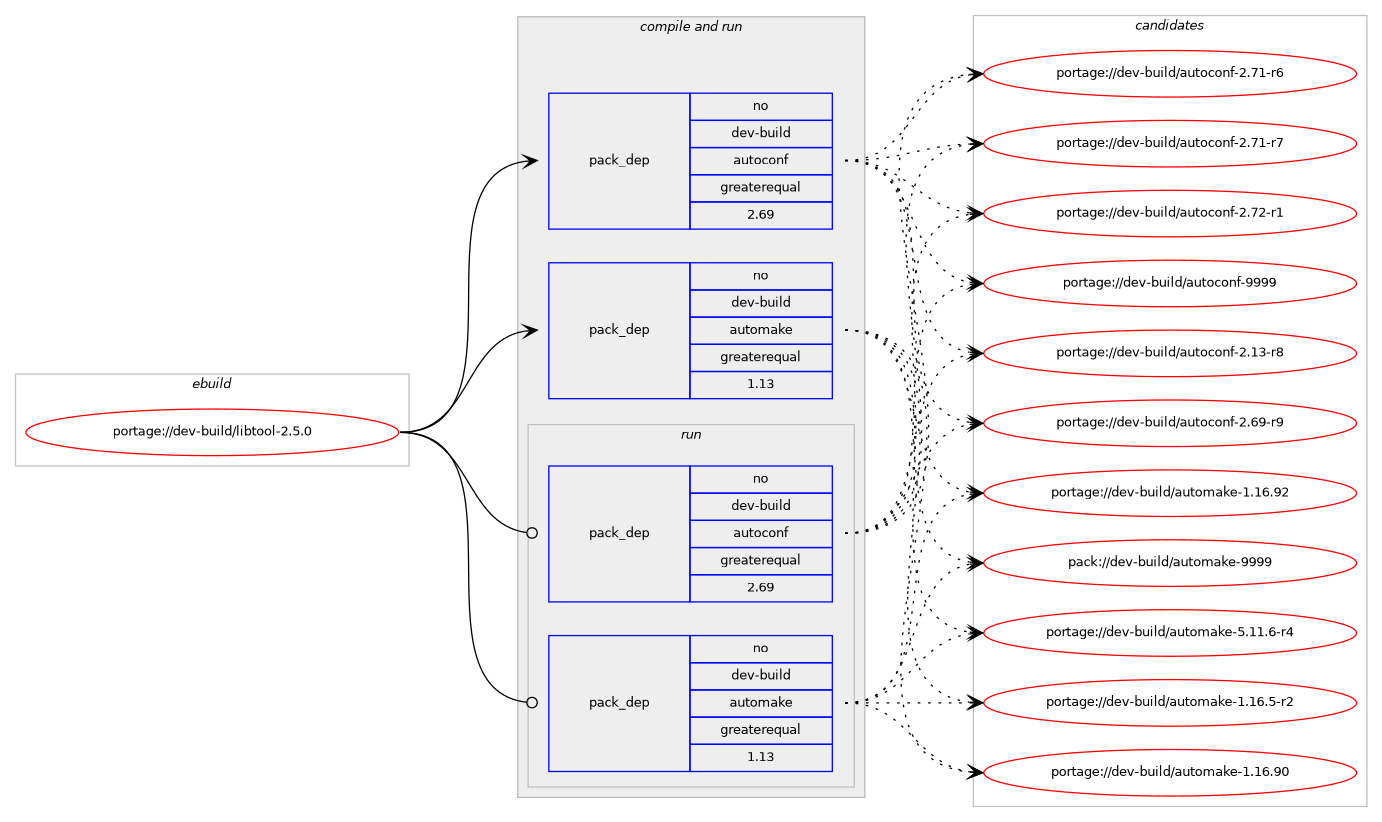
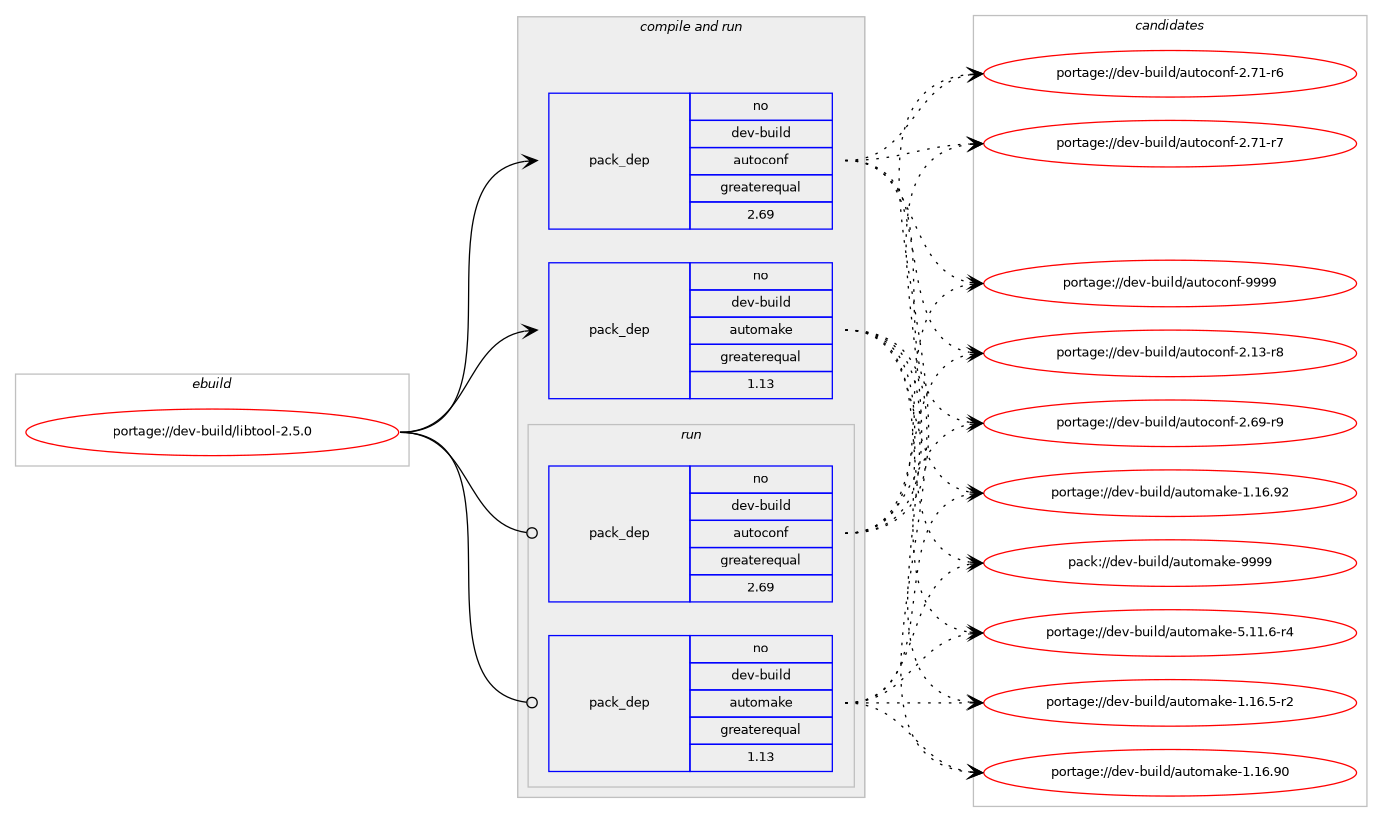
node "portage://dev-build/autoconf-2.72-r1": removed
